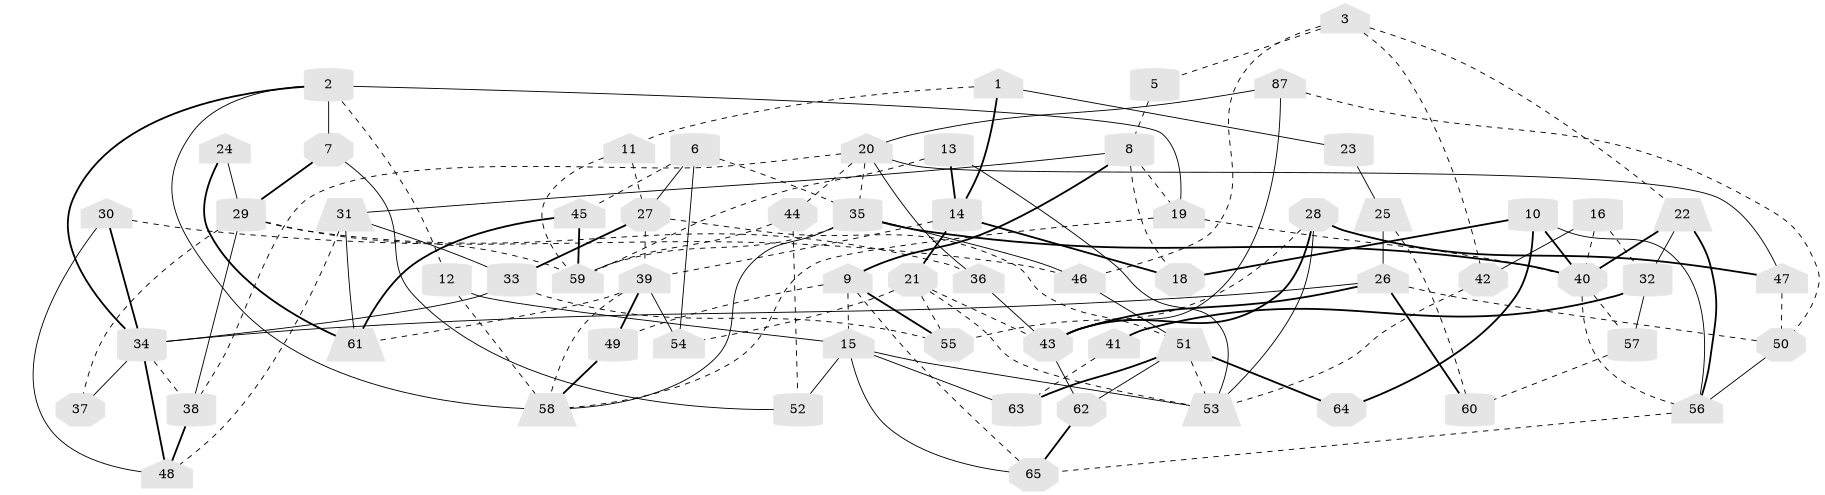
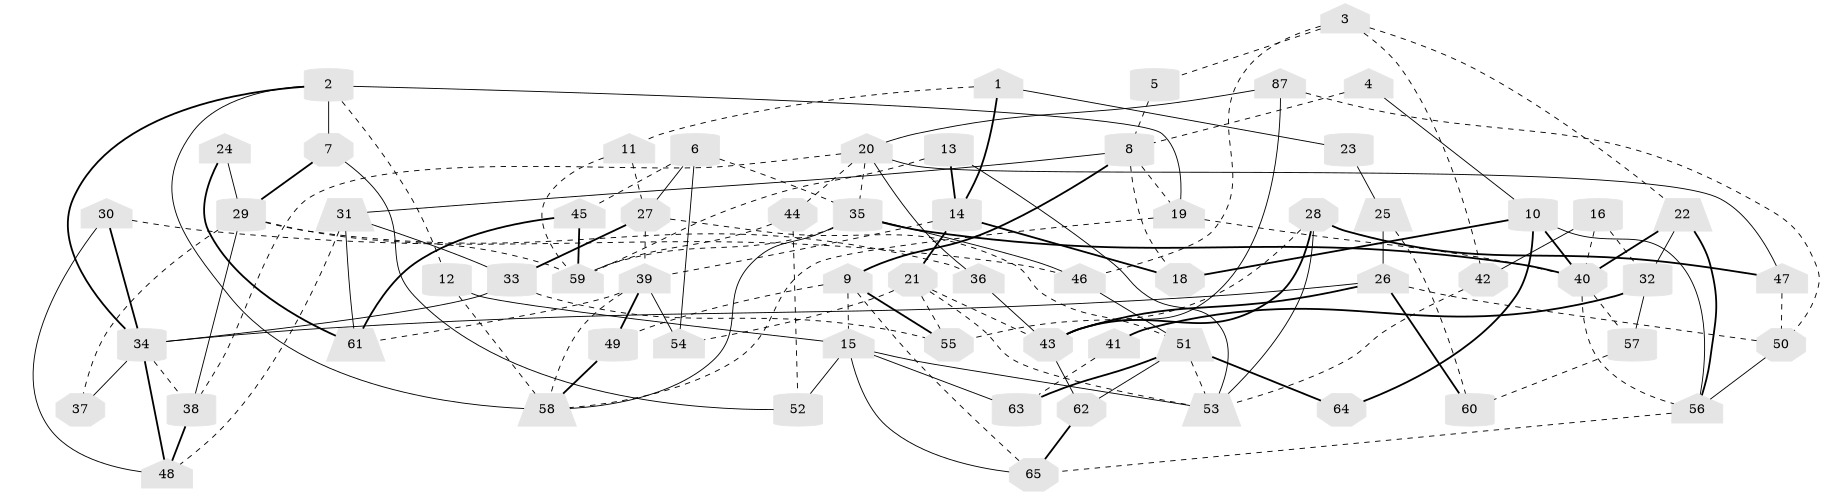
node "4": added
